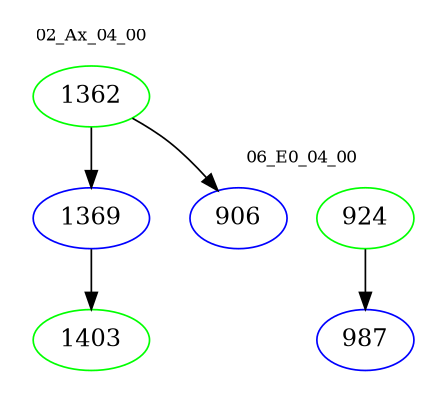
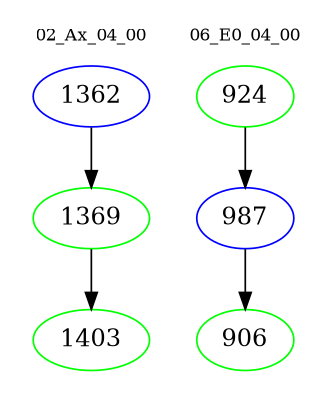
node "1362": color green -> blue
edge "1362" -> "906": now "987" -> "906"
node "1369": color blue -> green
node "906": color blue -> green
